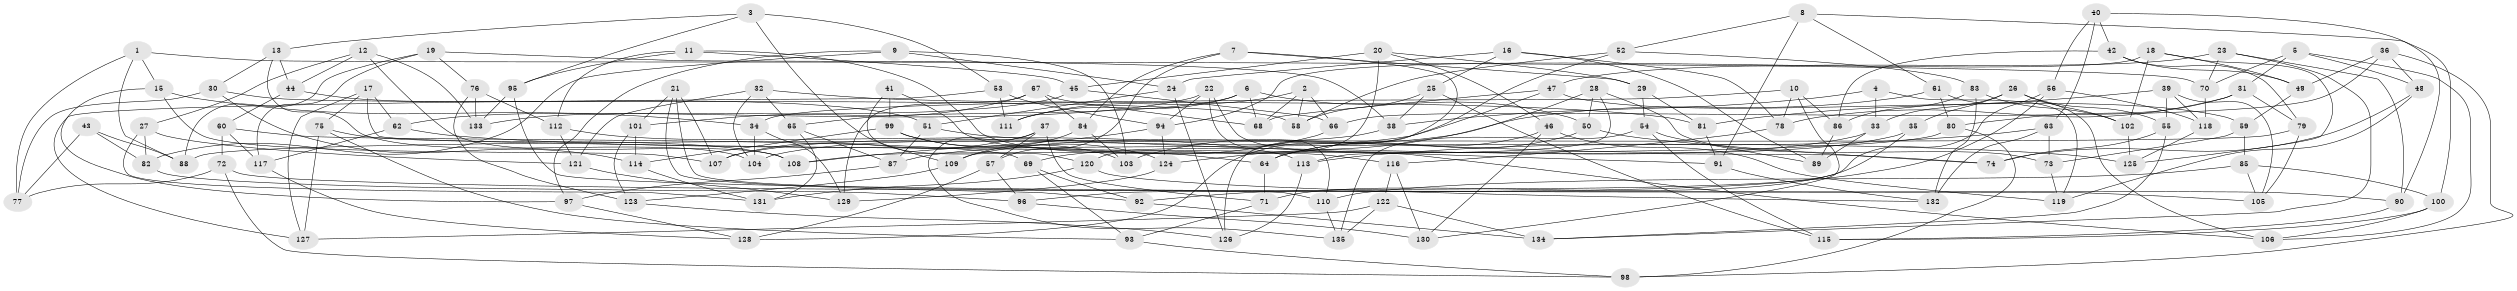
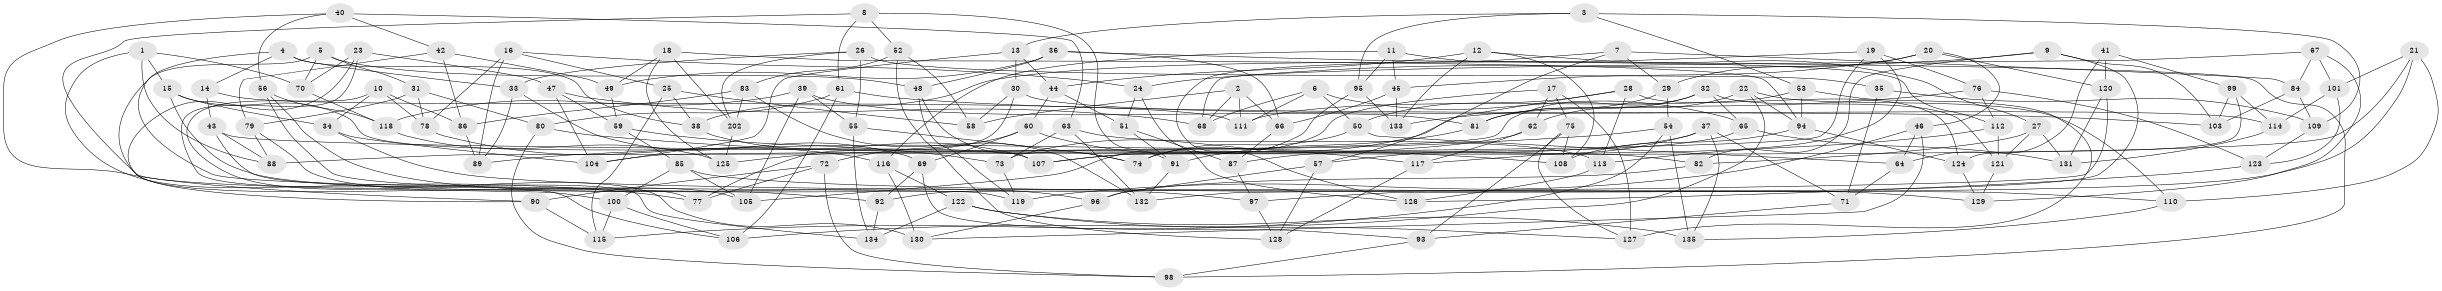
node "14": added
node "102": label "102" -> "202"
